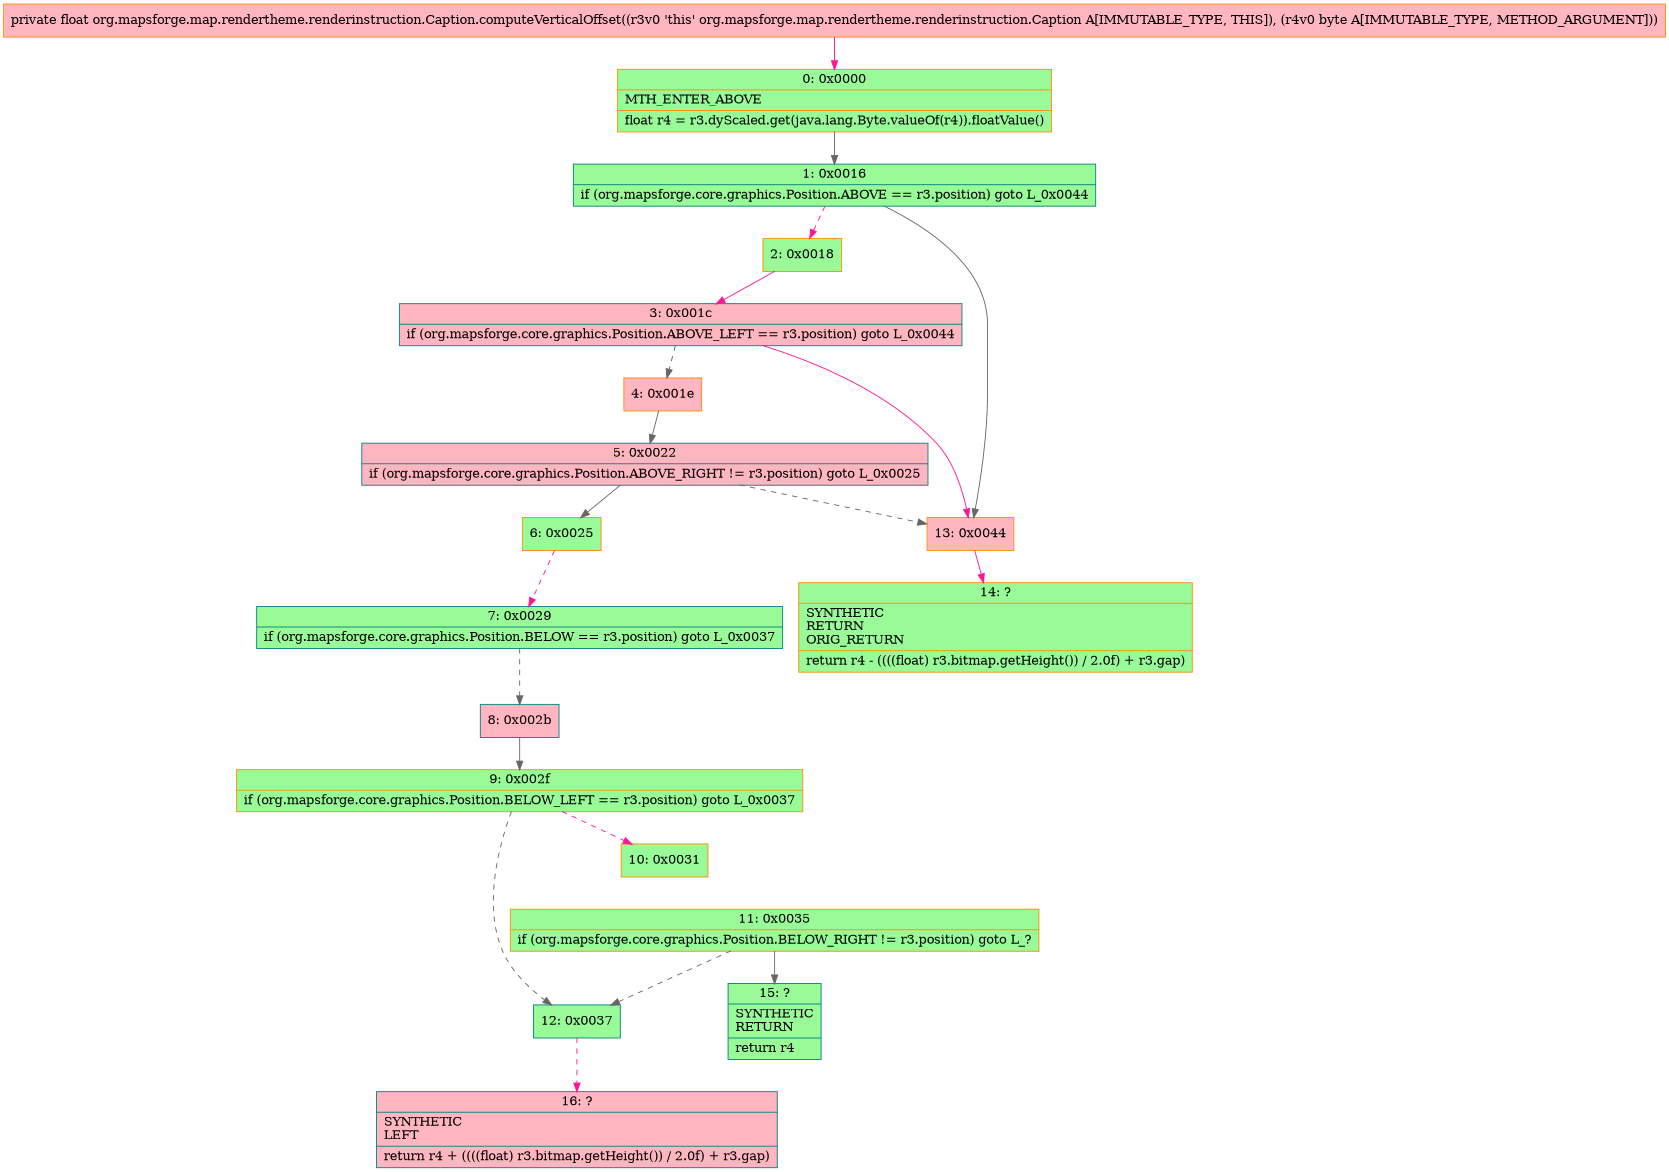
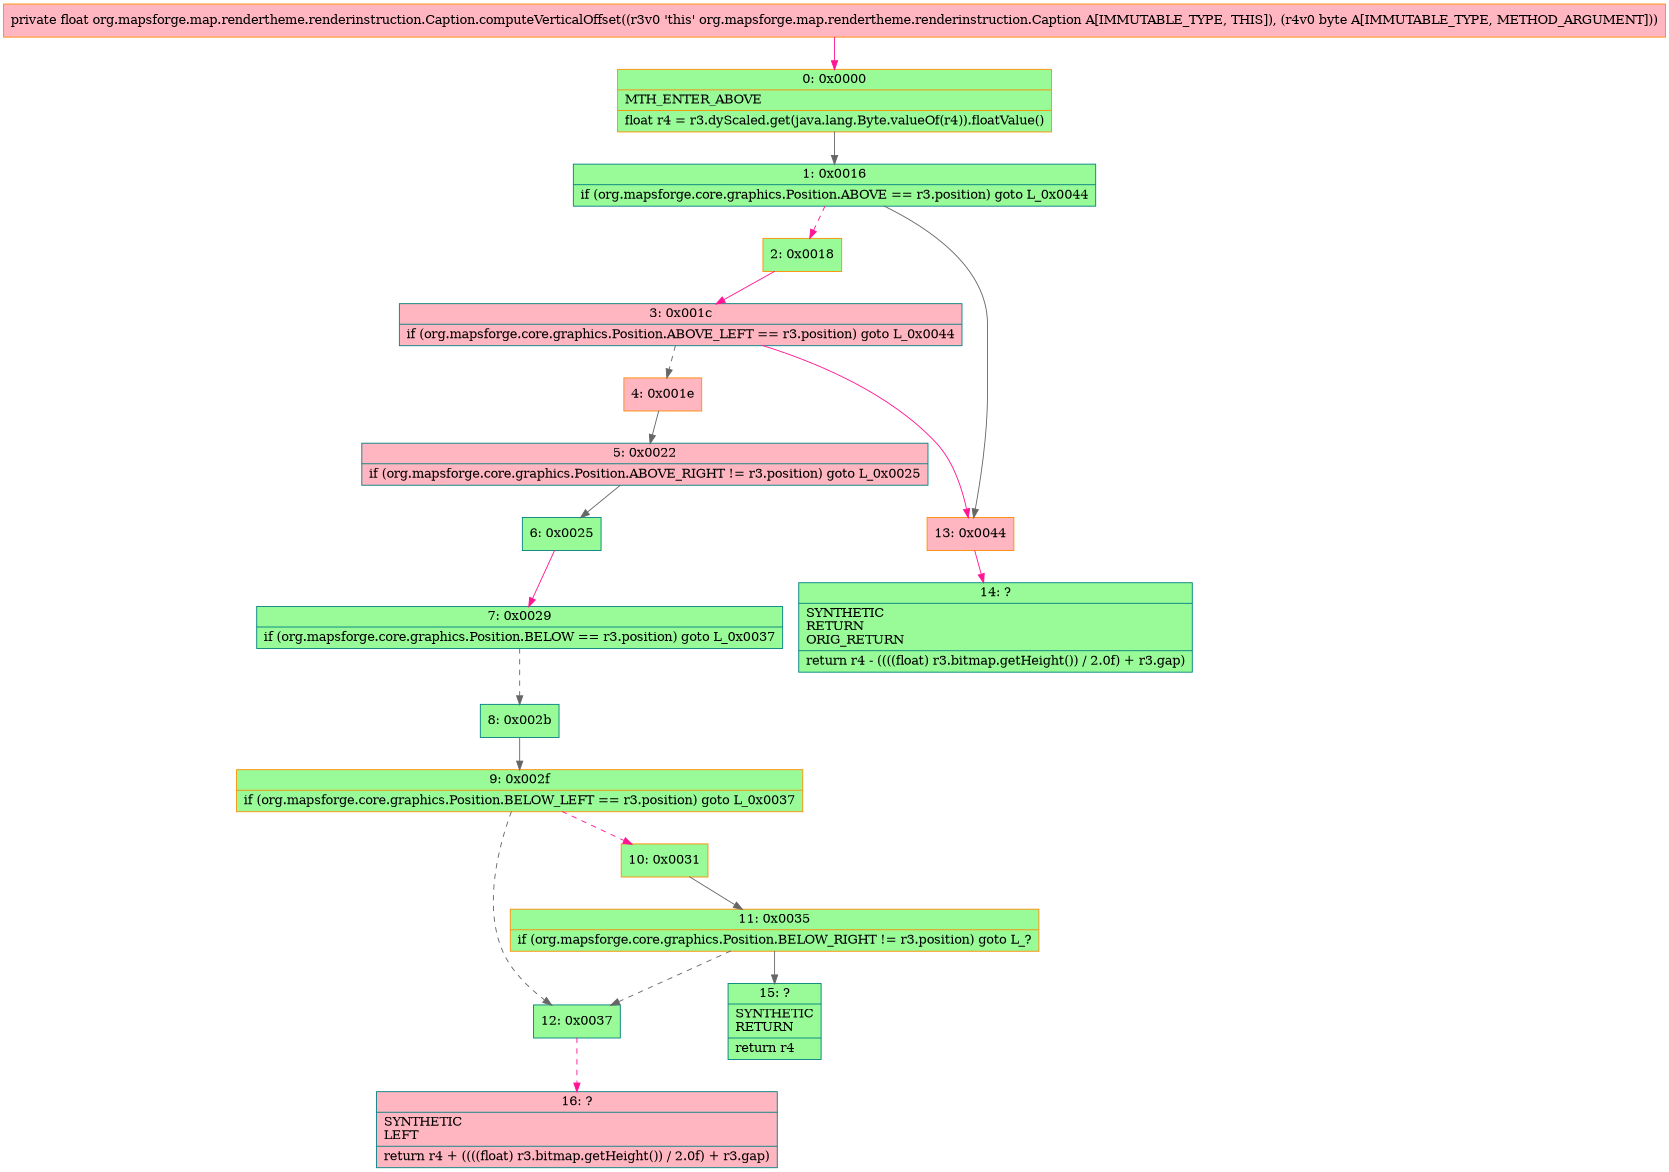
edge "5: 0x0022" -> "13: 0x0044": removed
node "6: 0x0025": color darkorange -> teal
edge "6: 0x0025" -> "7: 0x0029": style dashed -> solid
node "14: ?": color darkorange -> teal
node "8: 0x002b": fillcolor lightpink -> palegreen
edge "10: 0x0031" -> "11: 0x0035": added
